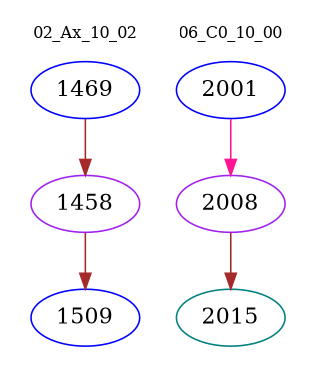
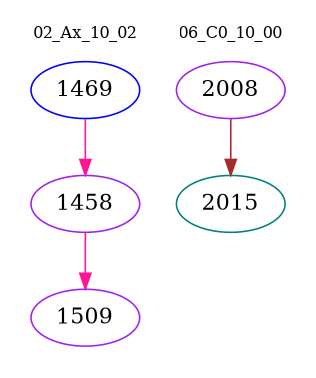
node "2001": removed
edge "1469" -> "1458": color brown -> deeppink
edge "1458" -> "1509": color brown -> deeppink
node "1509": color blue -> purple
